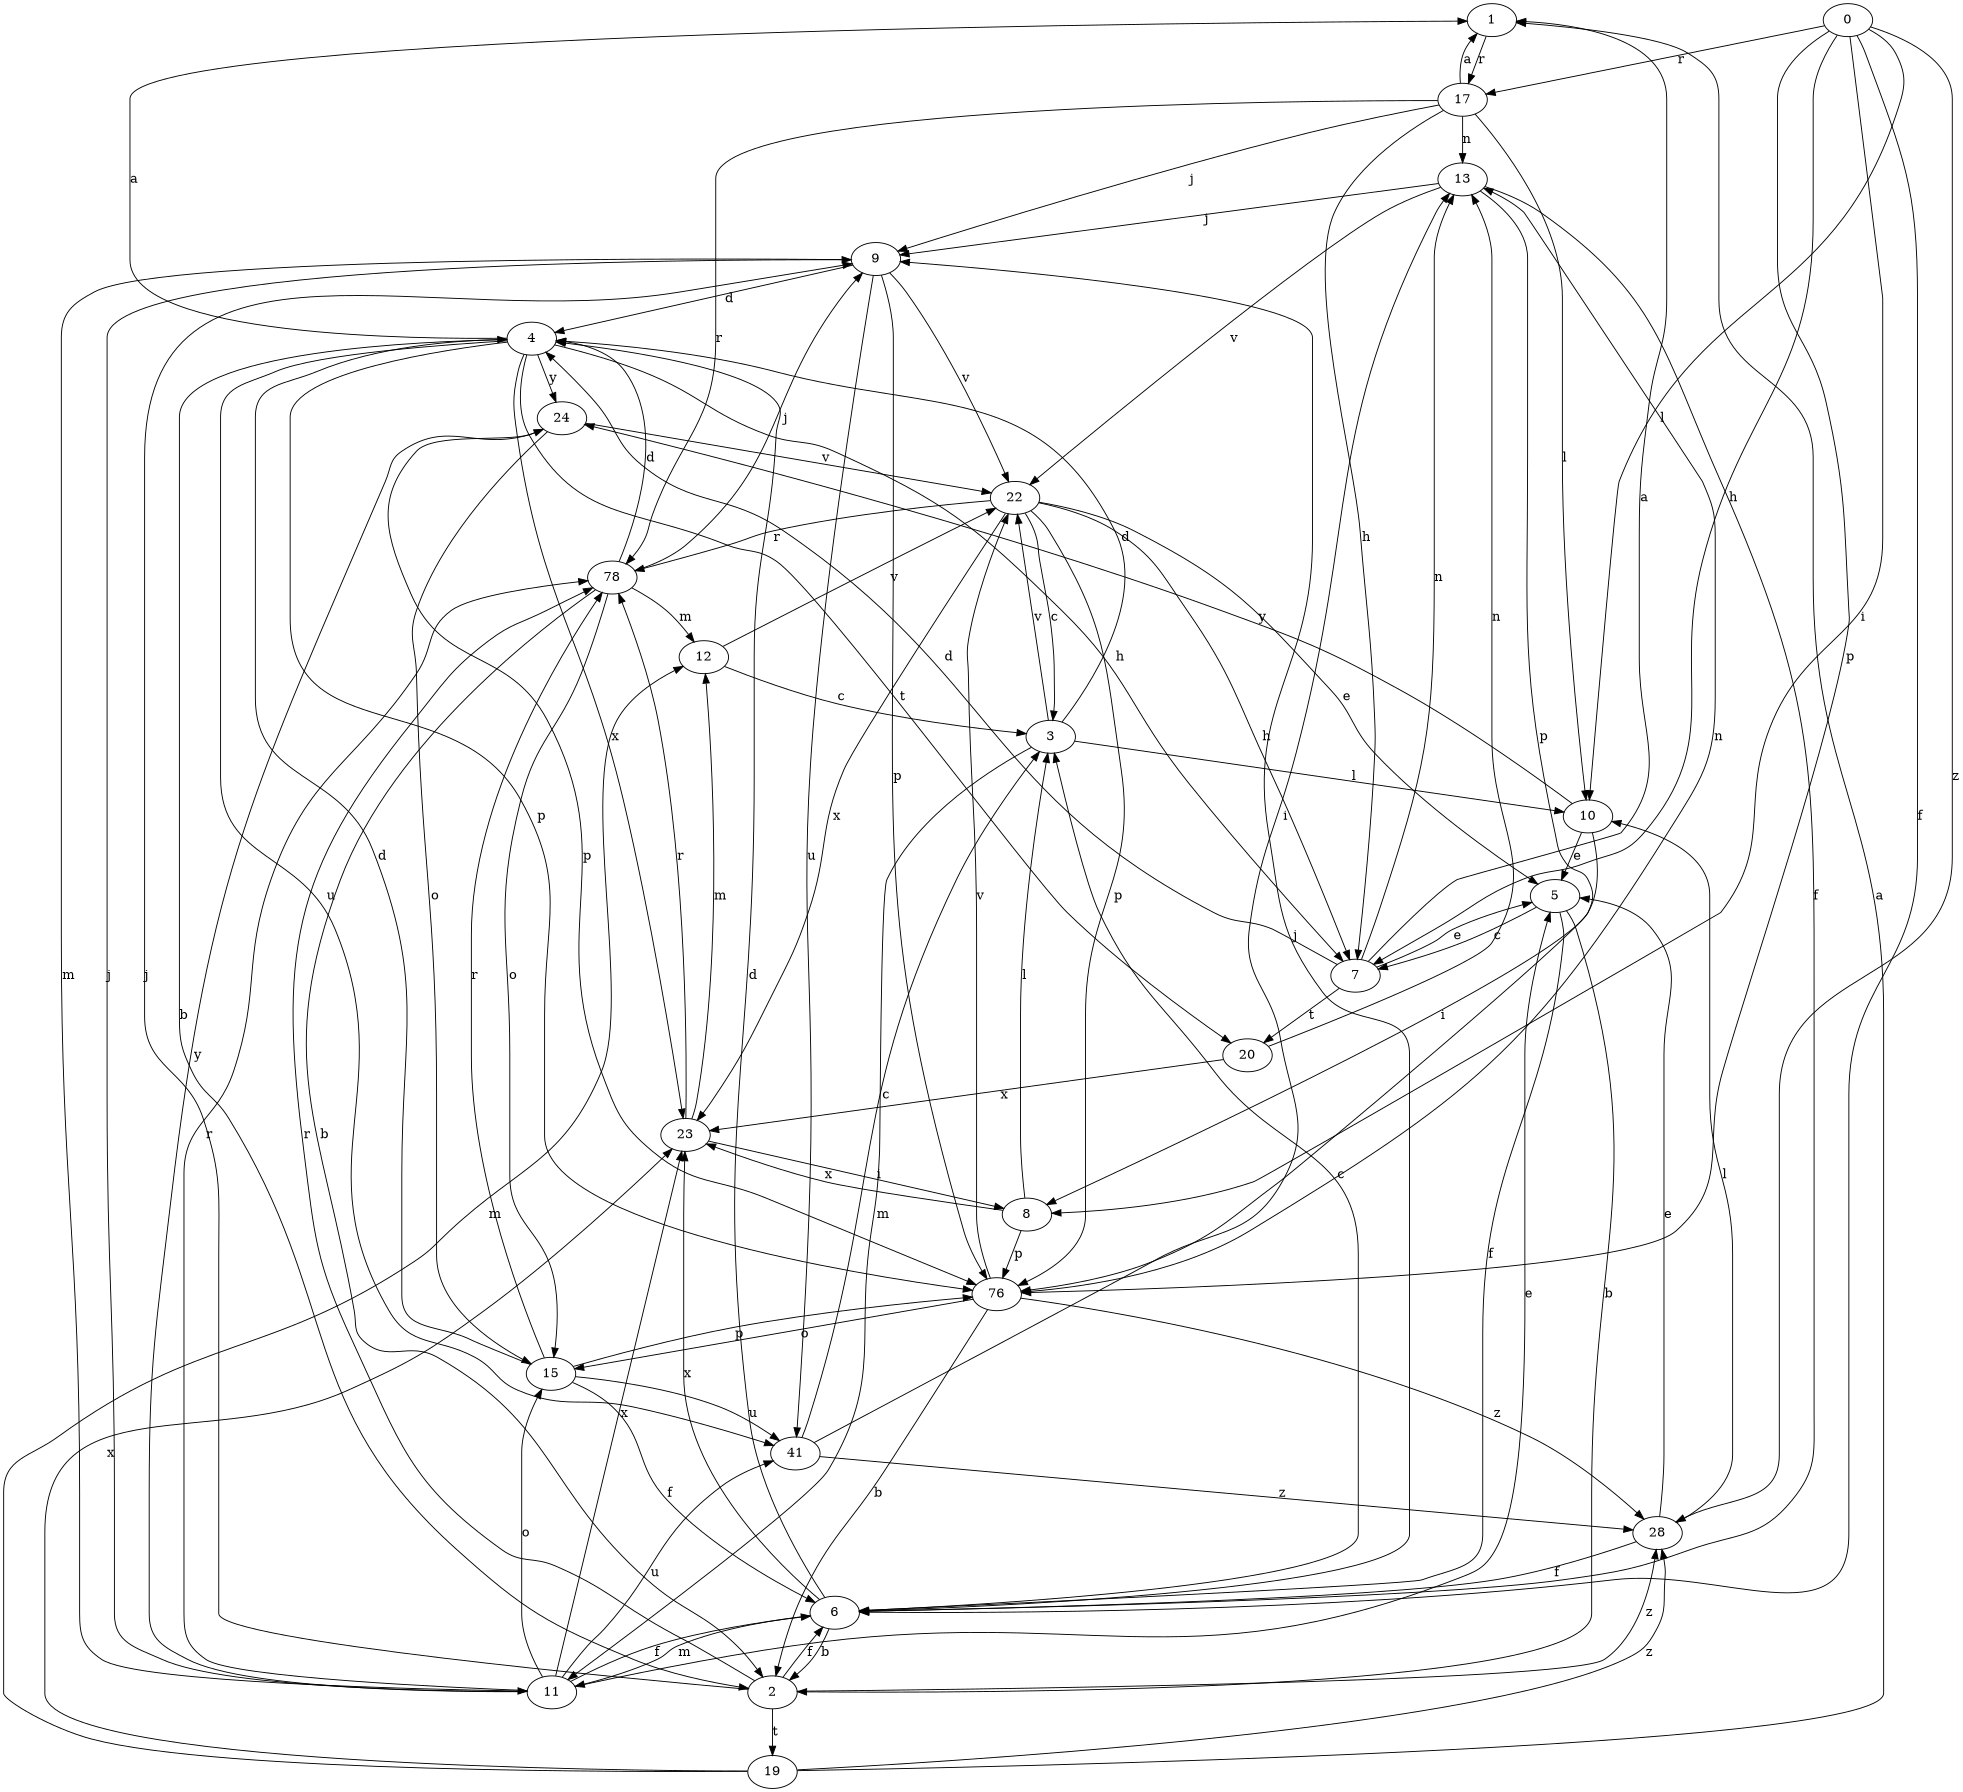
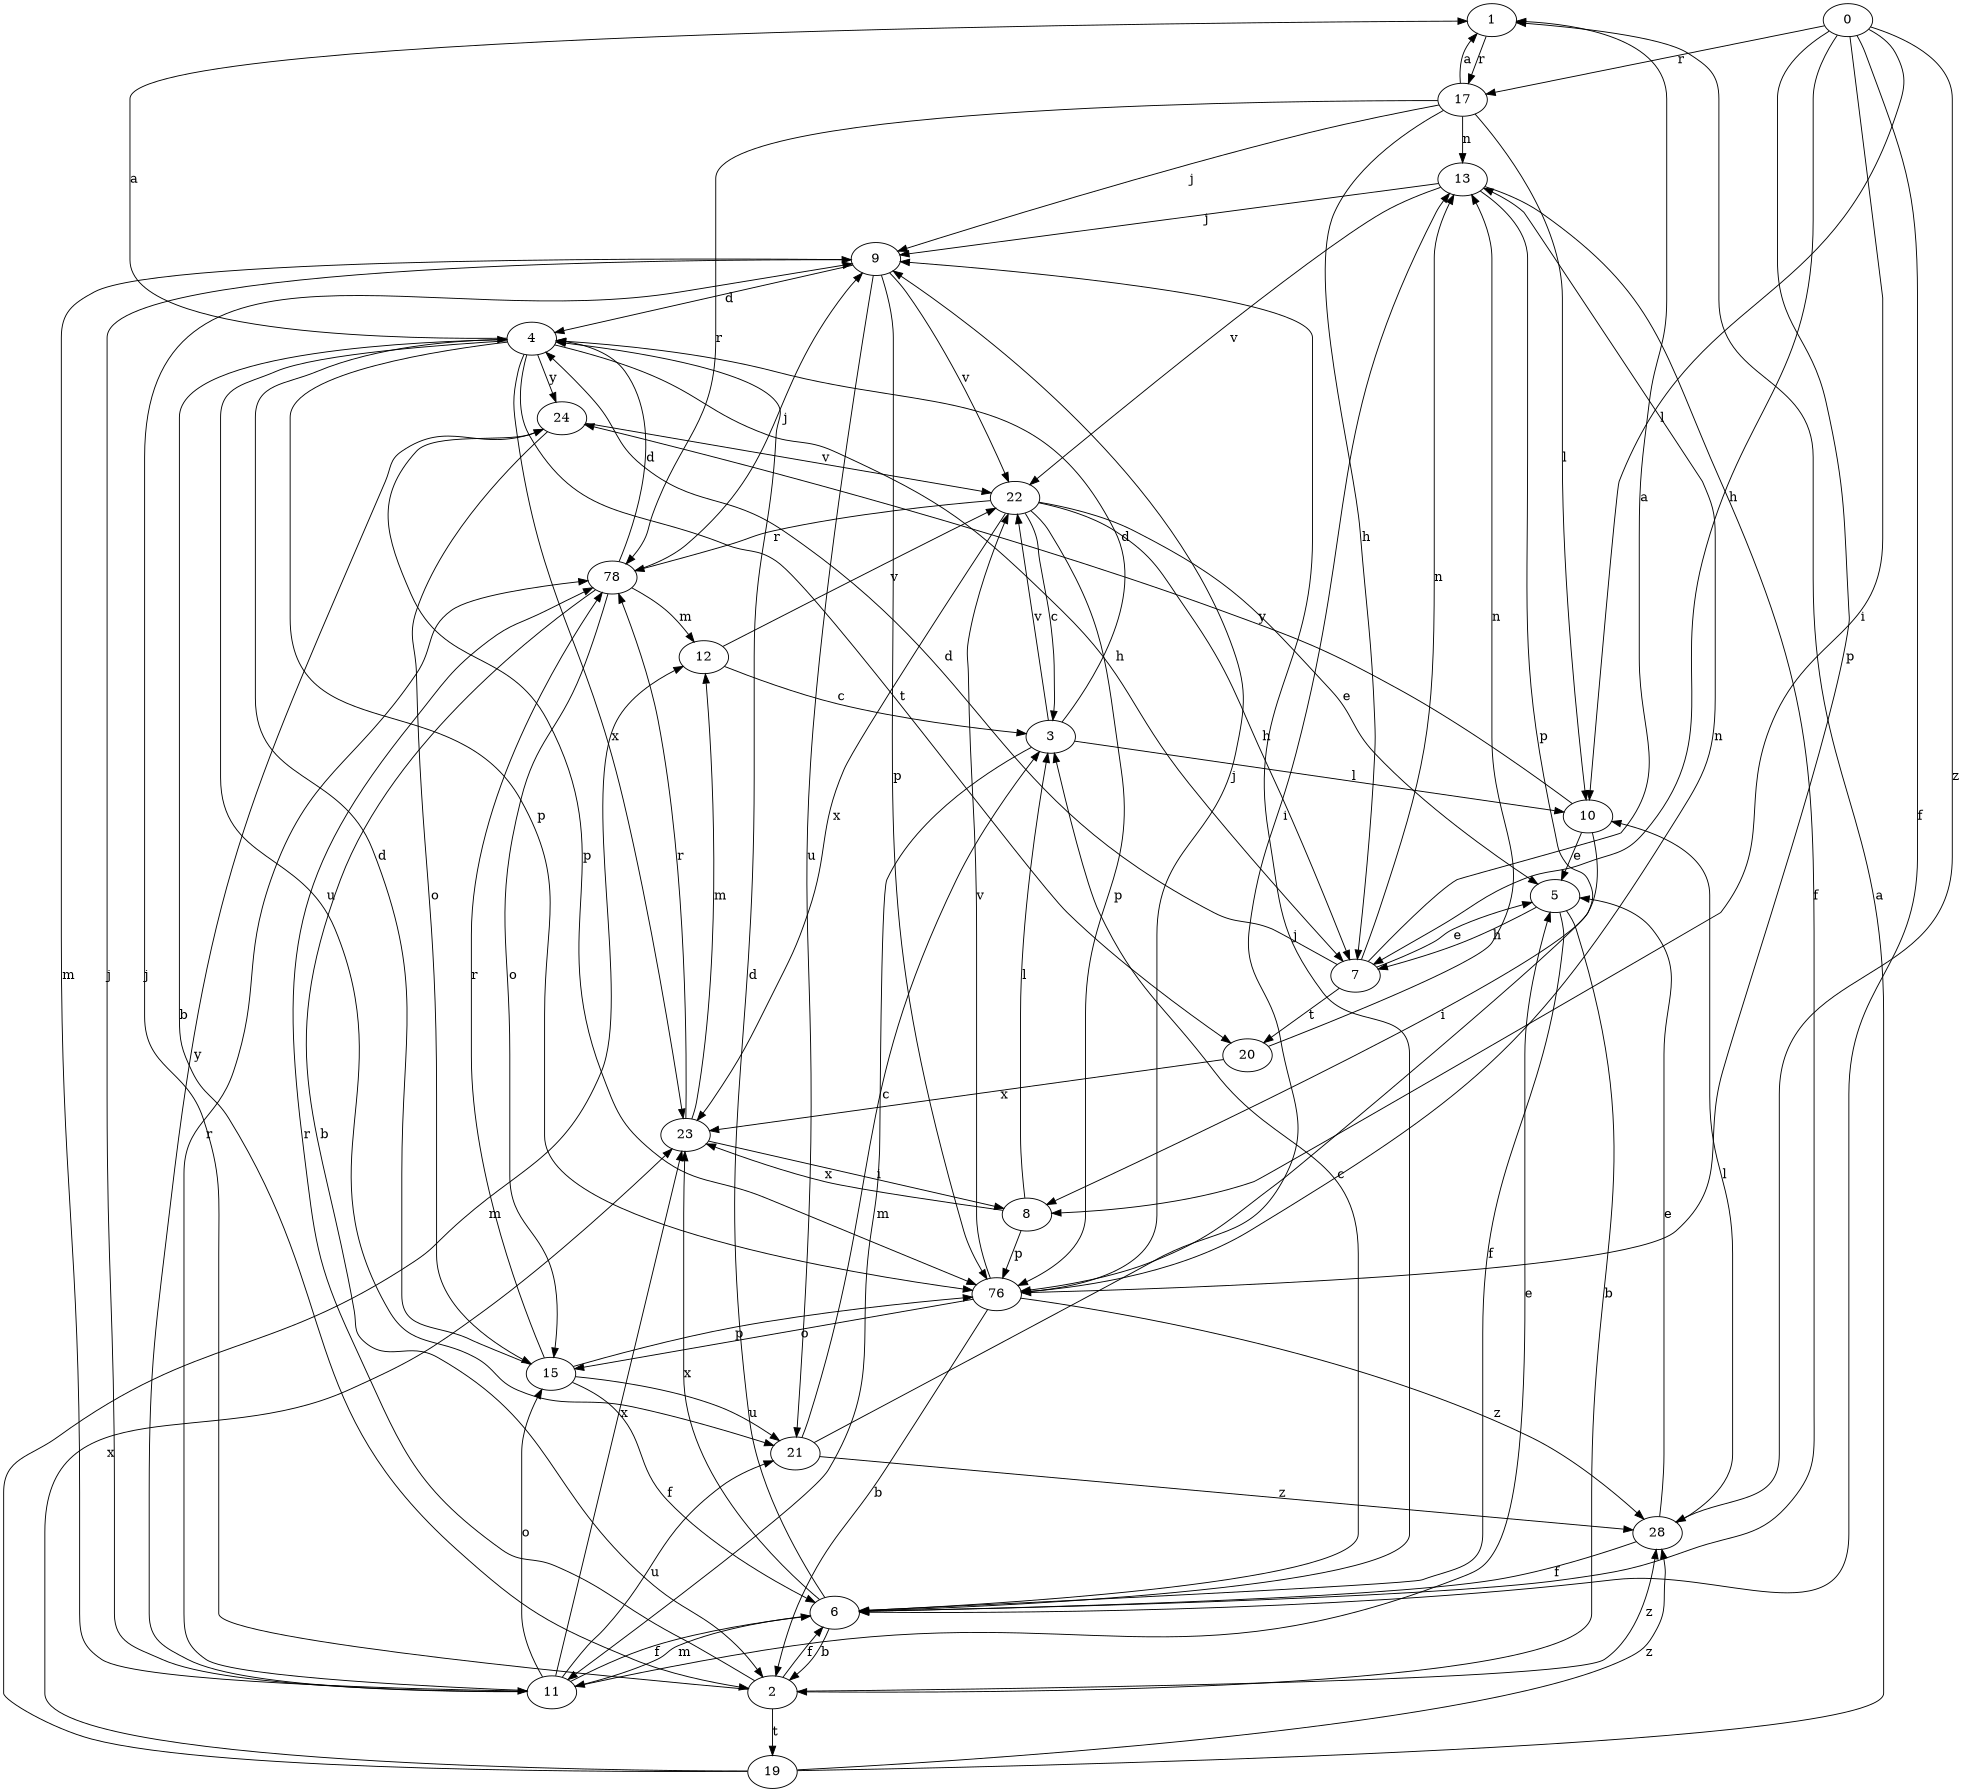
edge "76" -> "9": added, label "j"
edge "5" -> "7": label "c" -> "h"
node "41": label "41" -> "21"
